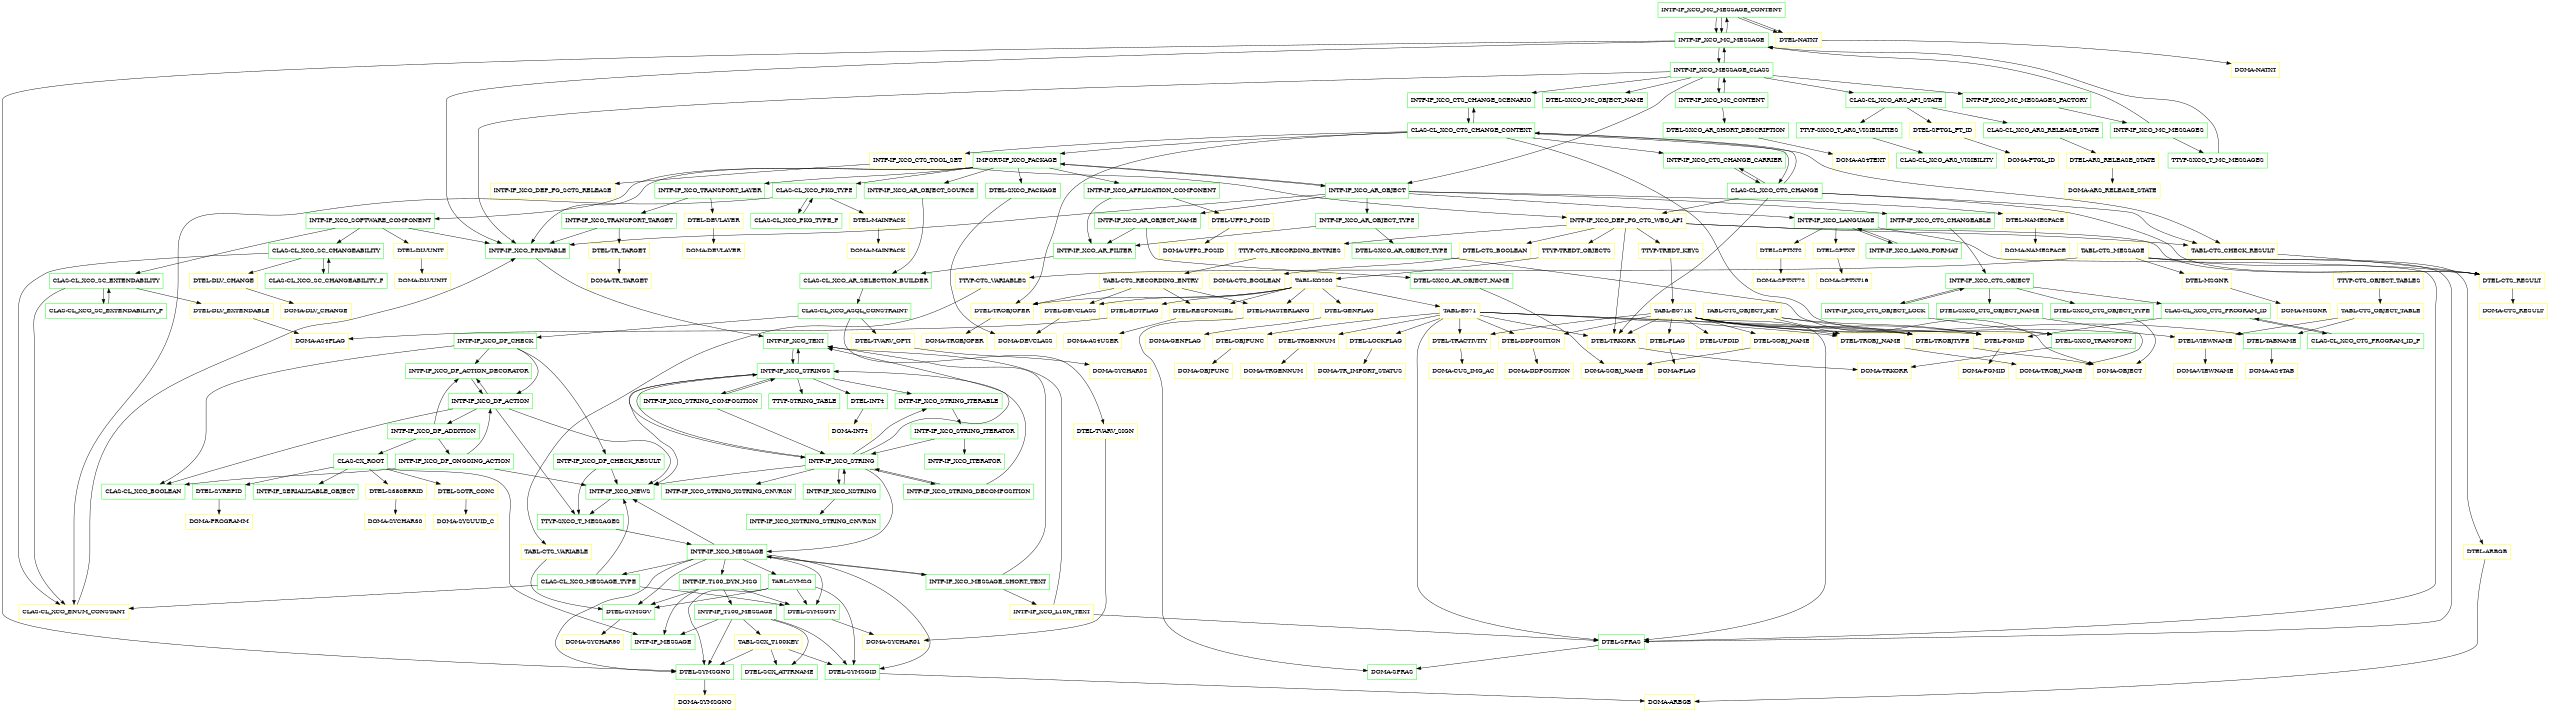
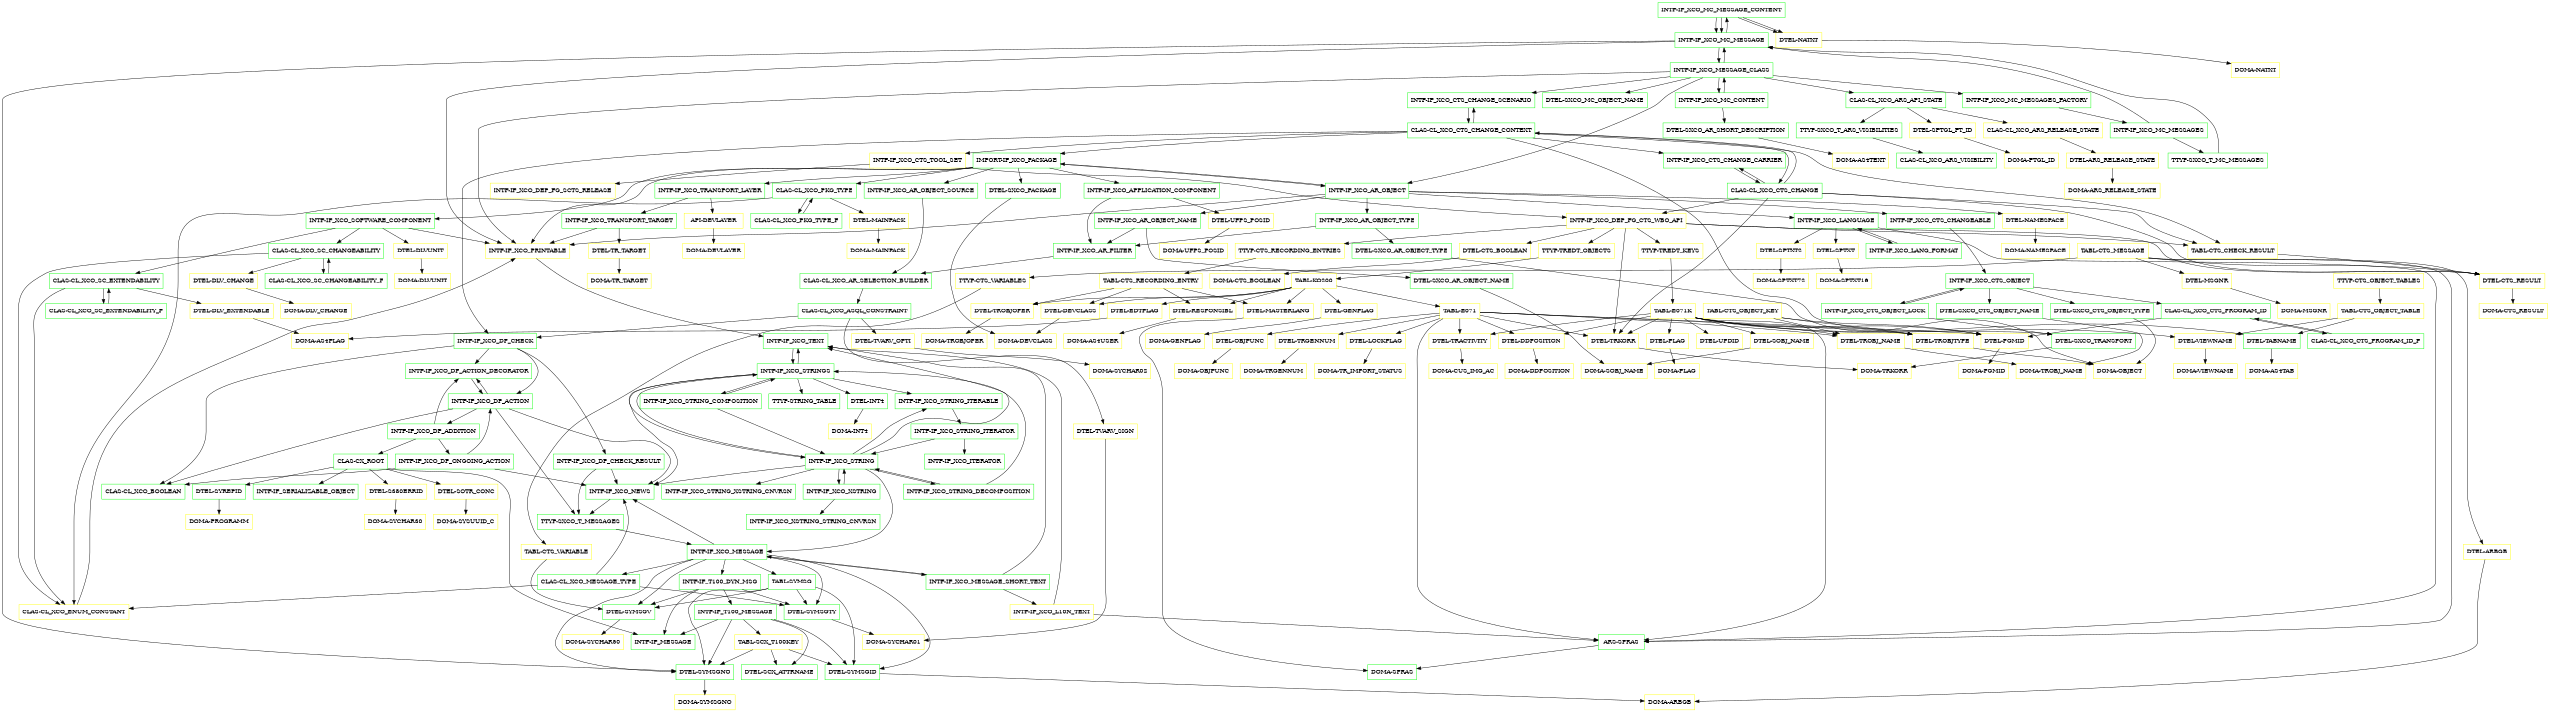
node "CLAS-CL_XCO_ARS_RELEASE_STATE": color green -> yellow
edge "CLAS-CL_XCO_CTS_CHANGE_CONTEXT" -> "DTEL-TROBJOPER": now "CLAS-CL_XCO_CTS_CHANGE_CONTEXT" -> "INTF-IF_XCO_DP_CHECK"
node "DTEL-DEVLAYER": label "DTEL-DEVLAYER" -> "API-DEVLAYER"
node "INTF-IF_XCO_PRINTABLE": color green -> yellow
node "DTEL-SPRAS": label "DTEL-SPRAS" -> "ARS-SPRAS"
